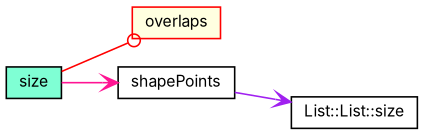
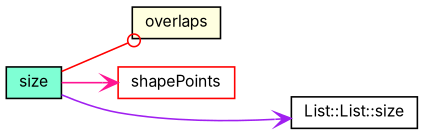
node "overlaps": color red -> black
node "shapePoints": color black -> red
edge "shapePoints" -> "List::List::size": now "size" -> "List::List::size"
